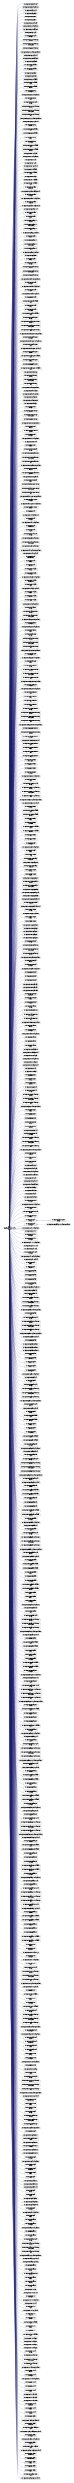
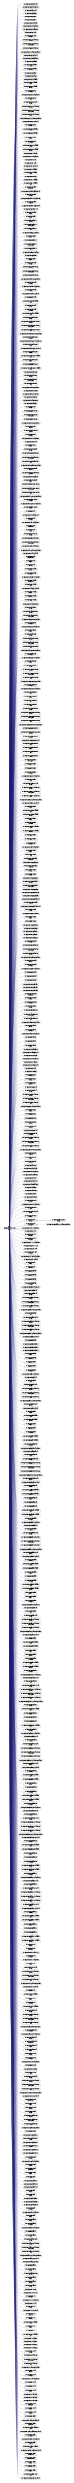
node "plotly.graph_objs.candlestick.hoverlabel.Font": label "plotly.graph_objs.candlestick.hoverlabel.Font" -> "plotly.graph_objs.candlestick.hoverlabel.Border"
